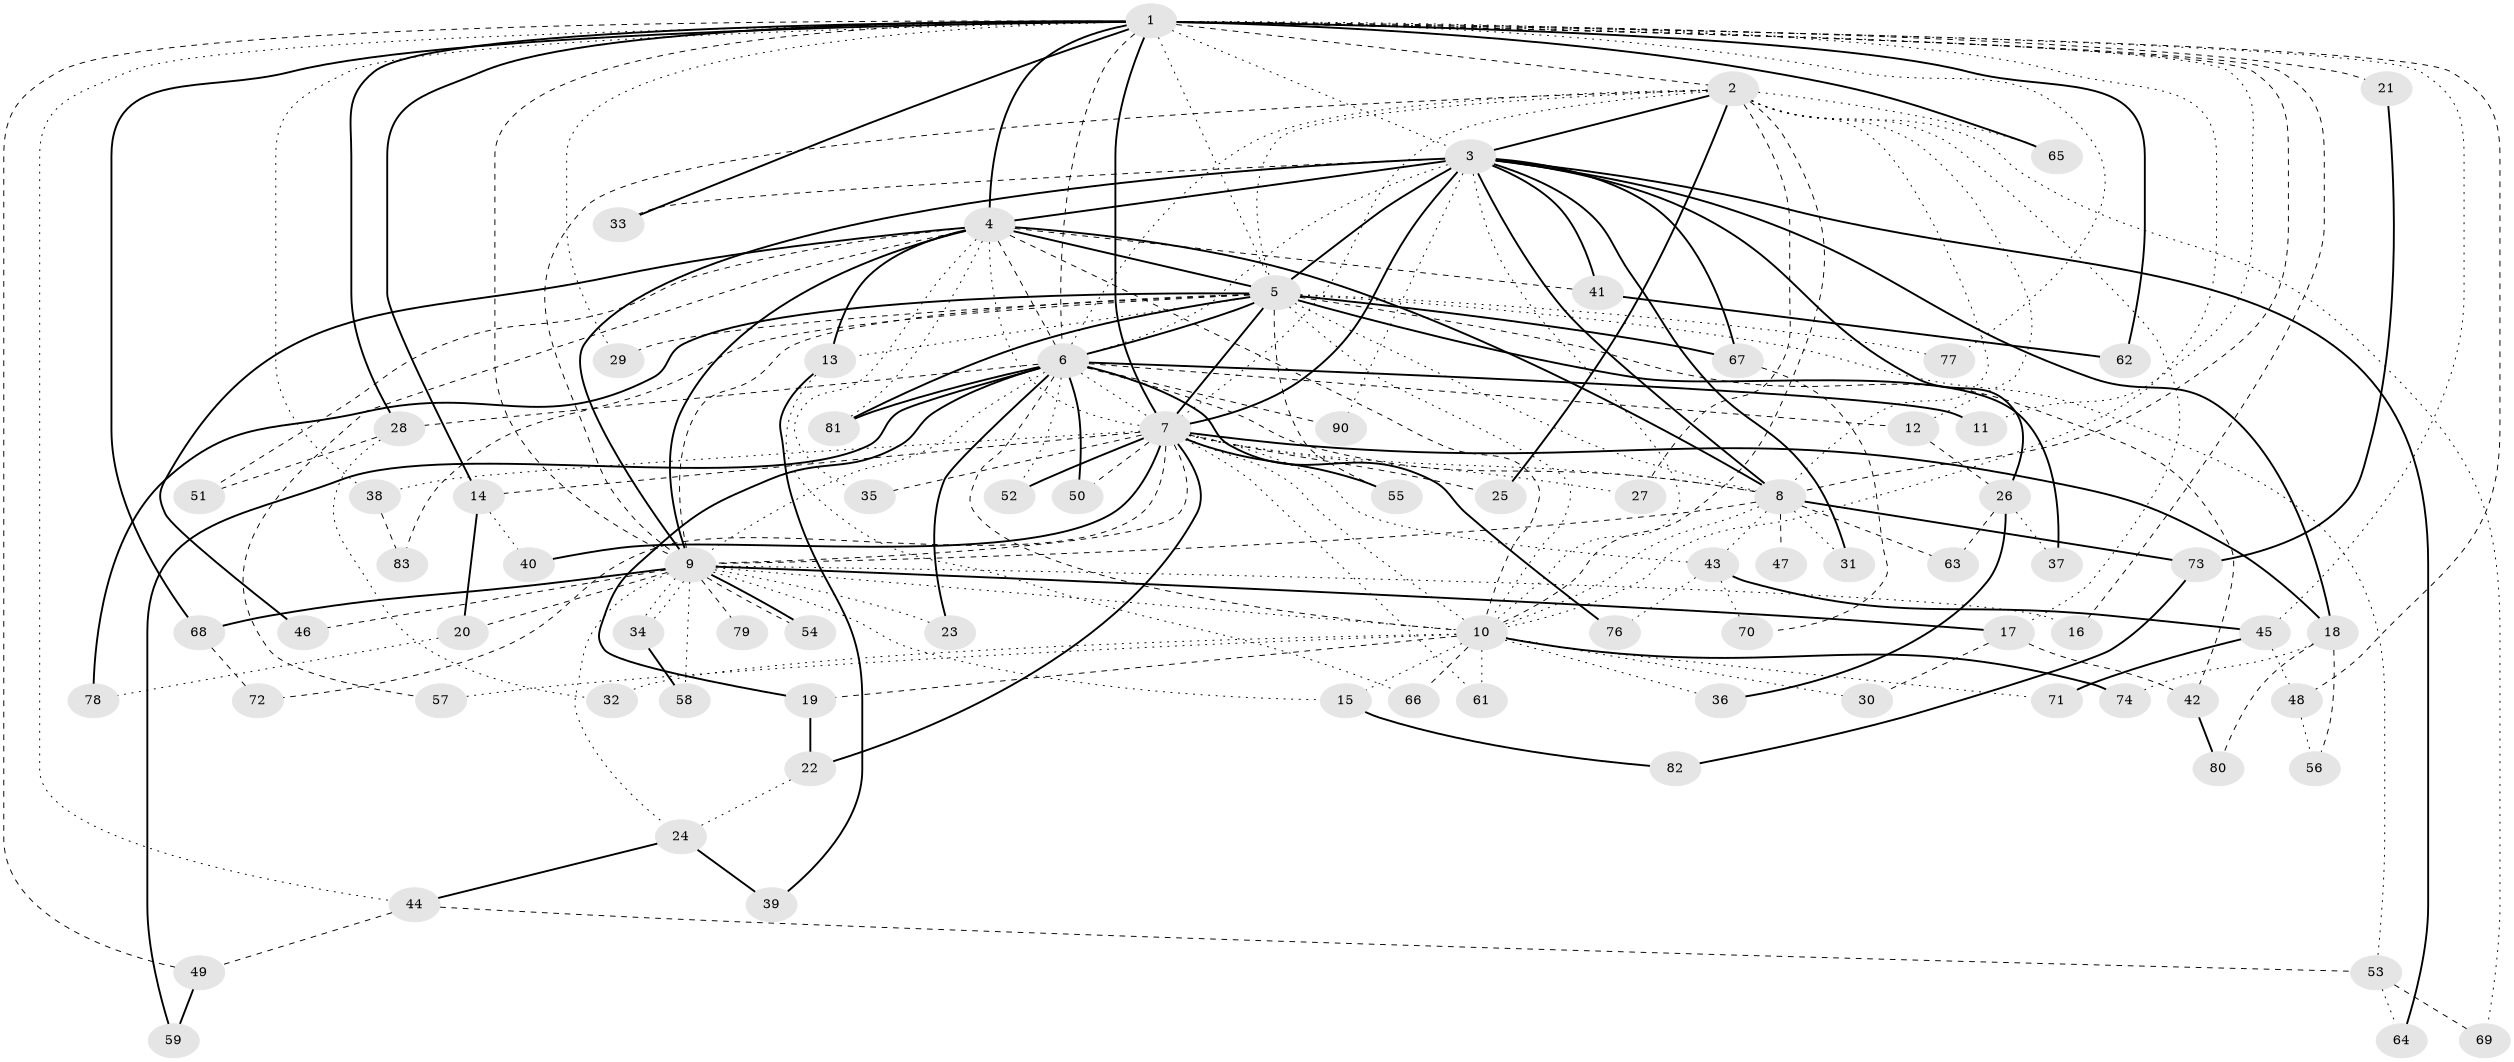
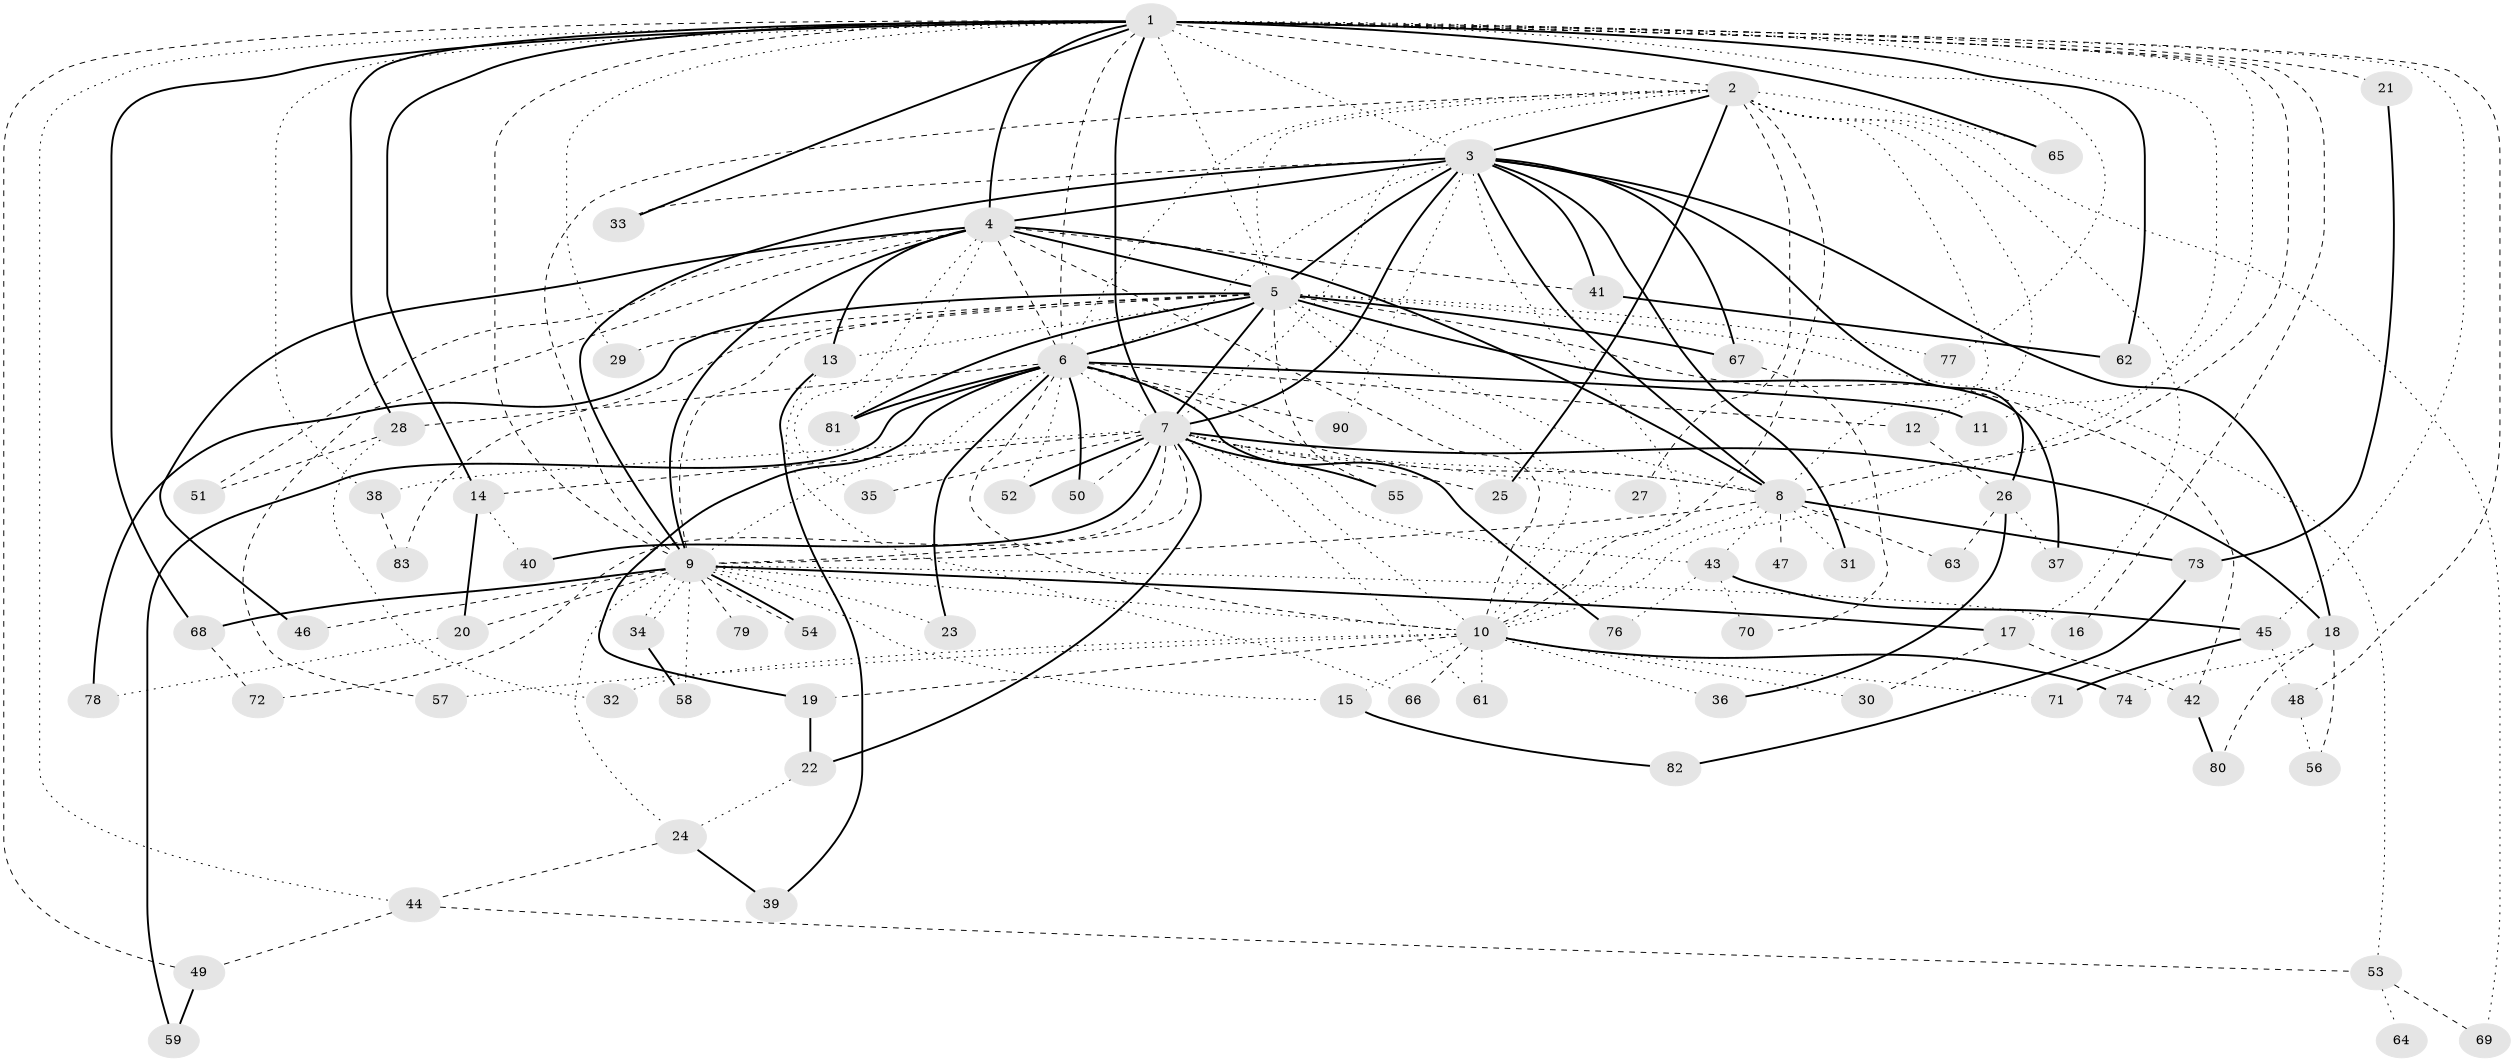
edge "3" -- "64": removed
edge "4" -- "7": removed
edge "24" -- "44": style bold -> dashed
